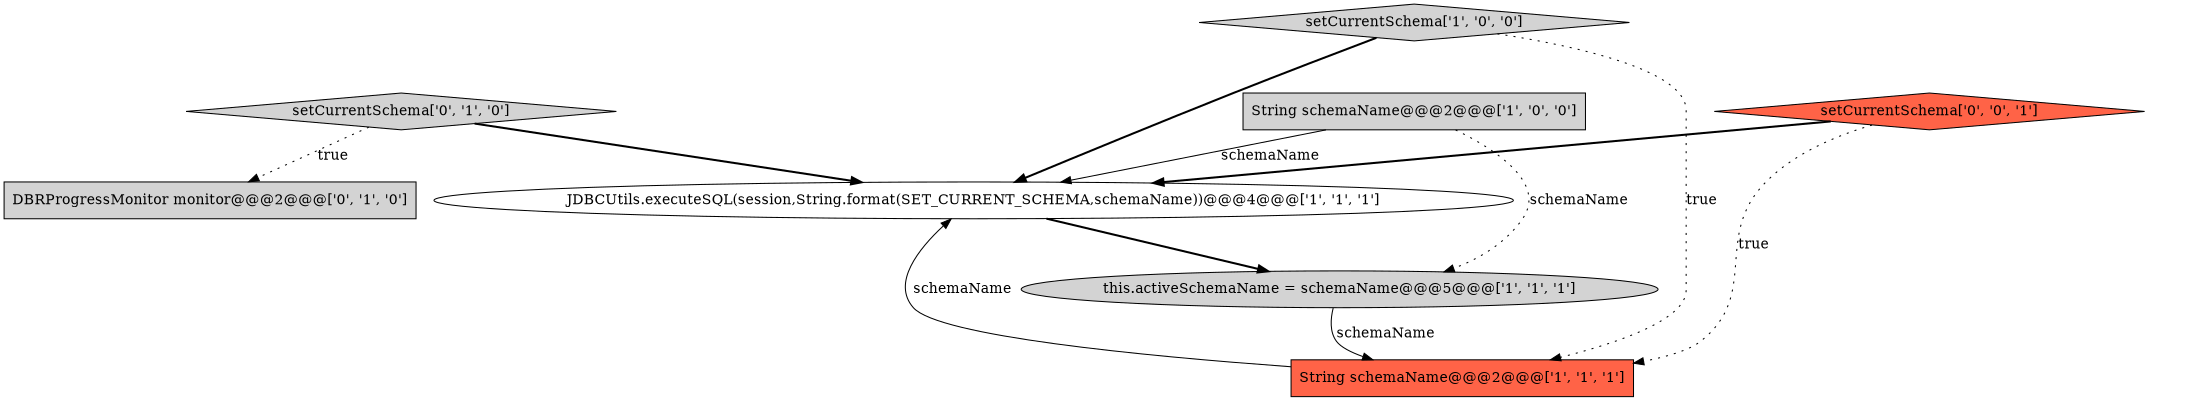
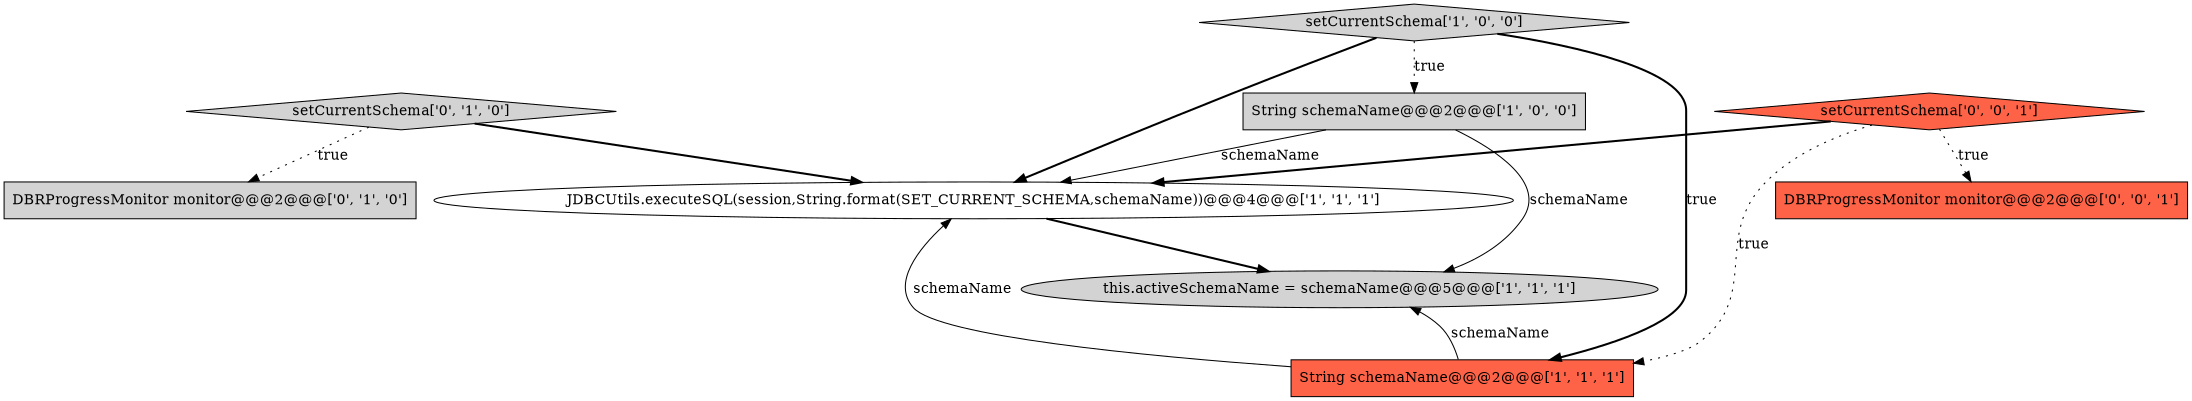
edge "setCurrentSchema['1', '0', '0']" -> "String schemaName@@@2@@@['1', '0', '0']": added, label "true"
edge "setCurrentSchema['1', '0', '0']" -> "String schemaName@@@2@@@['1', '1', '1']": style dotted -> bold
edge "String schemaName@@@2@@@['1', '0', '0']" -> "this.activeSchemaName = schemaName@@@5@@@['1', '1', '1']": style dotted -> solid
node "DBRProgressMonitor monitor@@@2@@@['0', '0', '1']": added
edge "this.activeSchemaName = schemaName@@@5@@@['1', '1', '1']" -> "String schemaName@@@2@@@['1', '1', '1']": reversed
